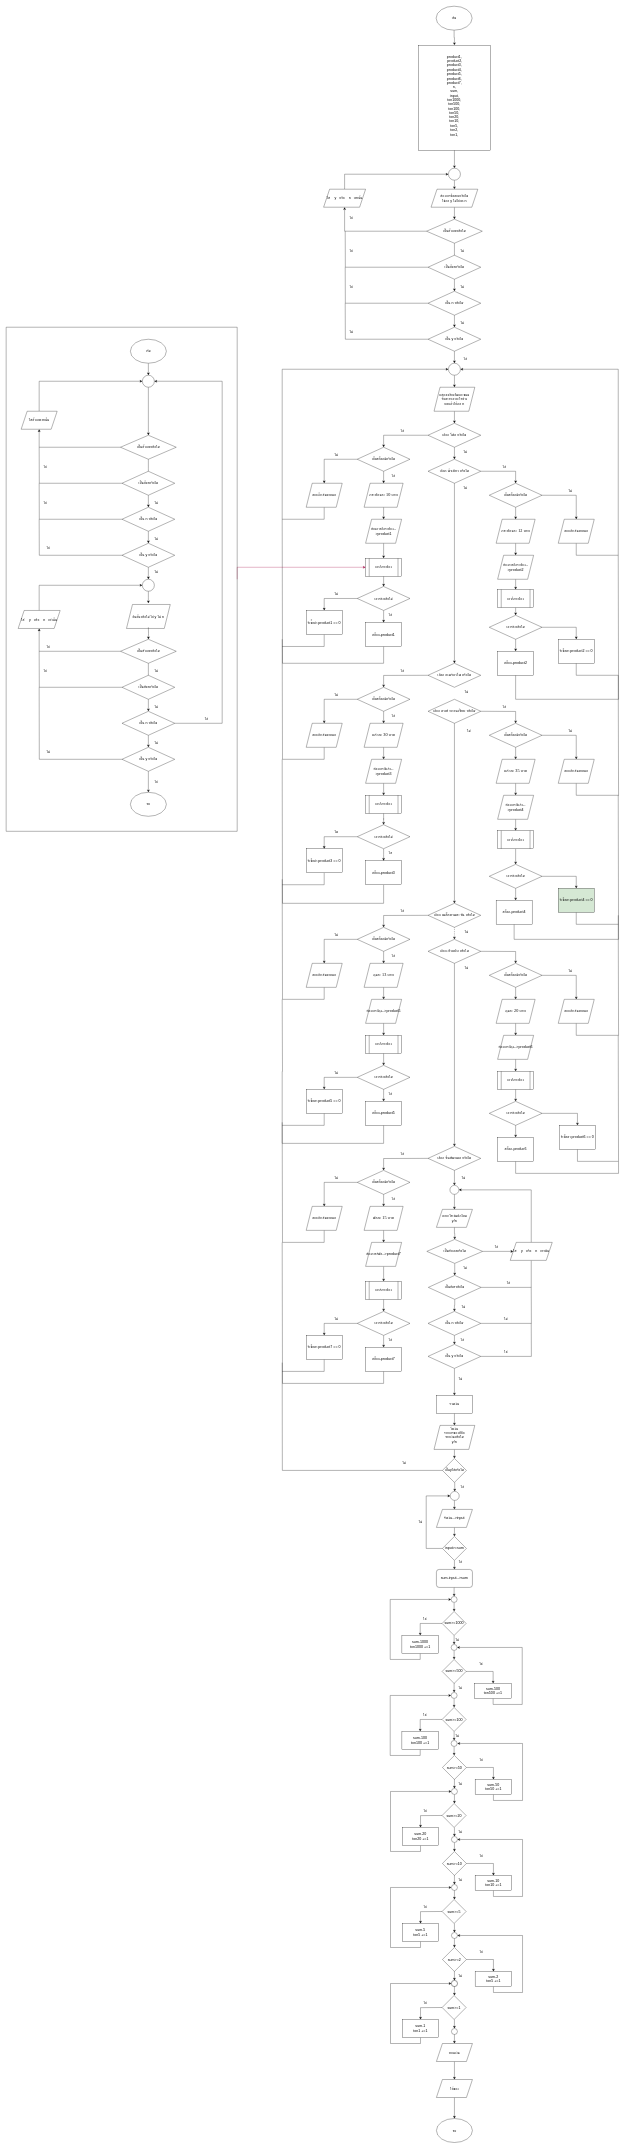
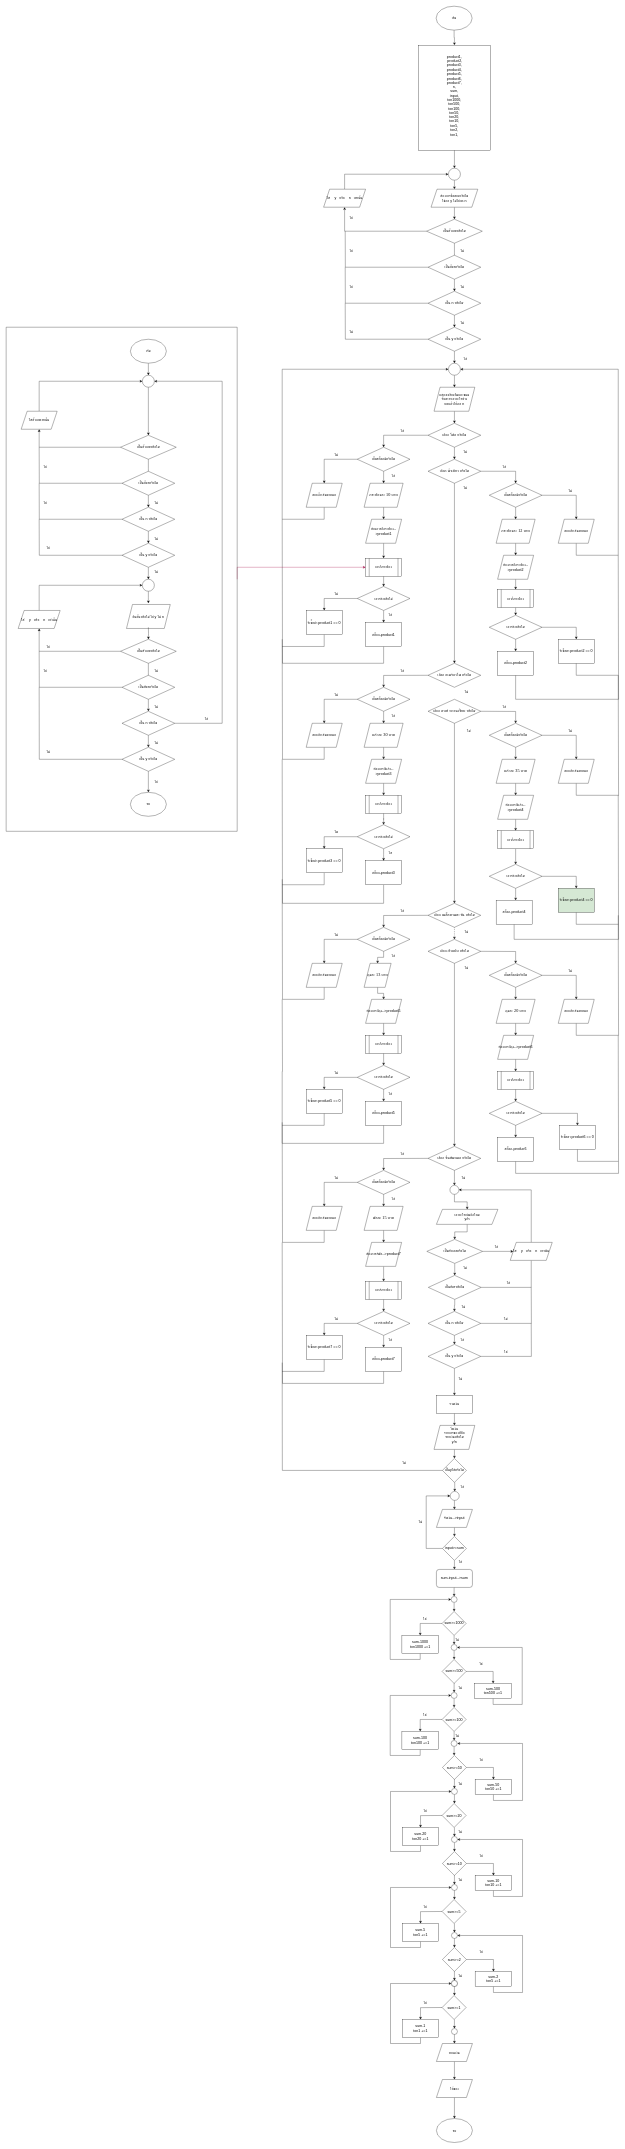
node "ถุงละ 13 บาท": size 39x24 -> 27x24
node "เอาอะไรเพิมอีกไหม y/n": size 36x18 -> 62x15
